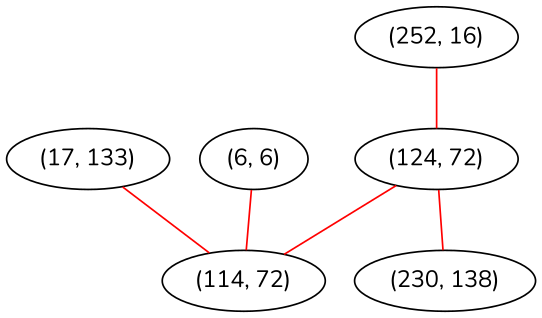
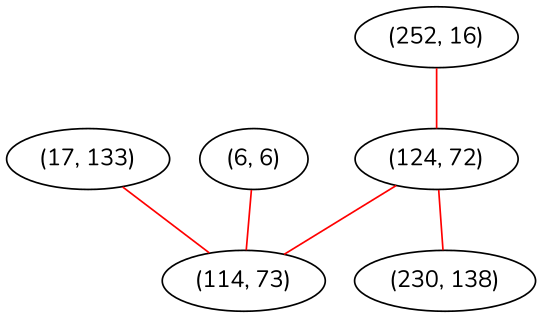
node "(114, 72)": label "(114, 72)" -> "(114, 73)"
